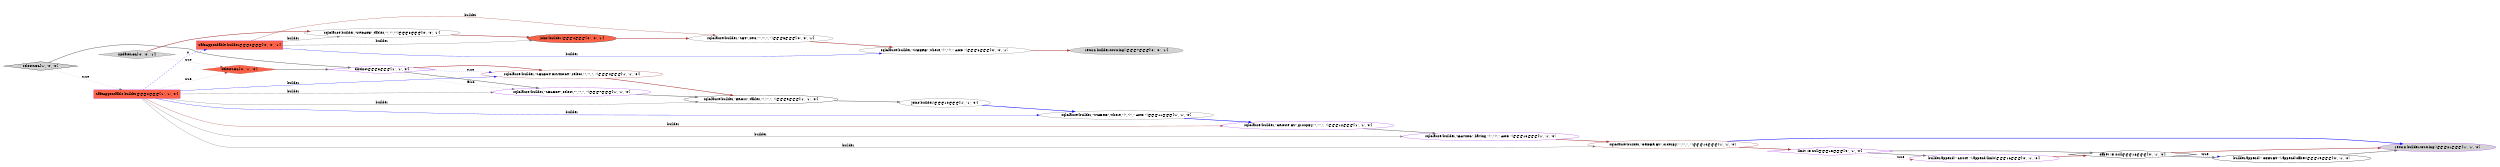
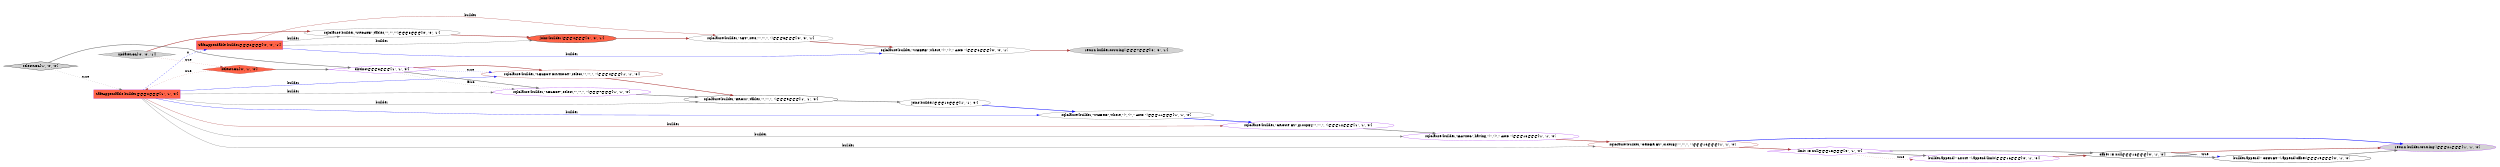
edge "SafeAppendable builder@@@2@@@['1', '1', '0']" -> "selectSQL['0', '1', '0']": reversed
